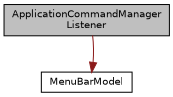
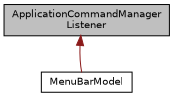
edge "ApplicationCommandManager Listener" -> "MenuBarModel": reversed
